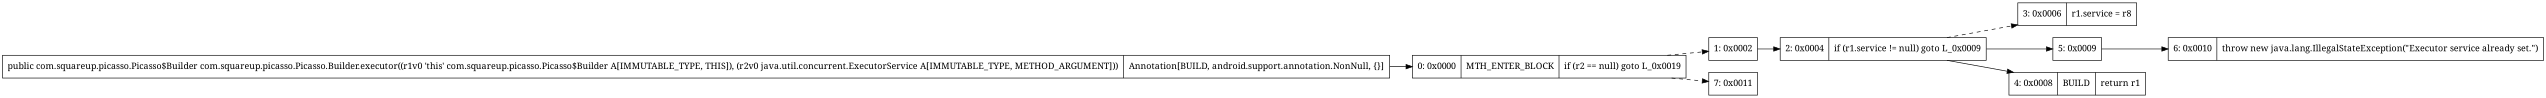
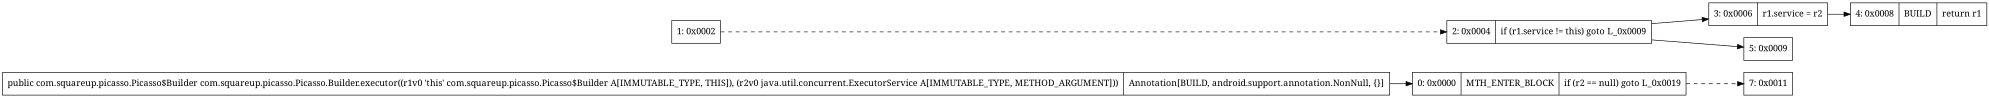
node "3: 0x0006": text "r1.service = r8" -> "r1.service = r2"
edge "2: 0x0004" -> "3: 0x0006": style dashed -> solid
edge "1: 0x0002" -> "2: 0x0004": style solid -> dashed
node "2: 0x0004": text "if (r1.service != null) goto L_0x0009" -> "if (r1.service != this) goto L_0x0009"
node "6: 0x0010": removed
edge "0: 0x0000" -> "1: 0x0002": removed
edge "2: 0x0004" -> "4: 0x0008": now "3: 0x0006" -> "4: 0x0008"
